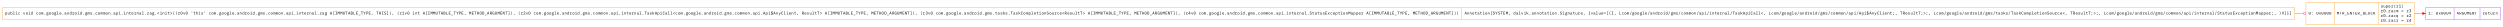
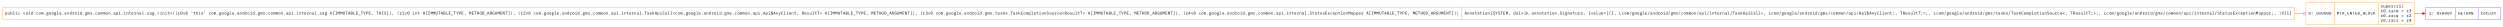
node "1: 0x0009": text "ARGUMENT" -> "RETURN"
